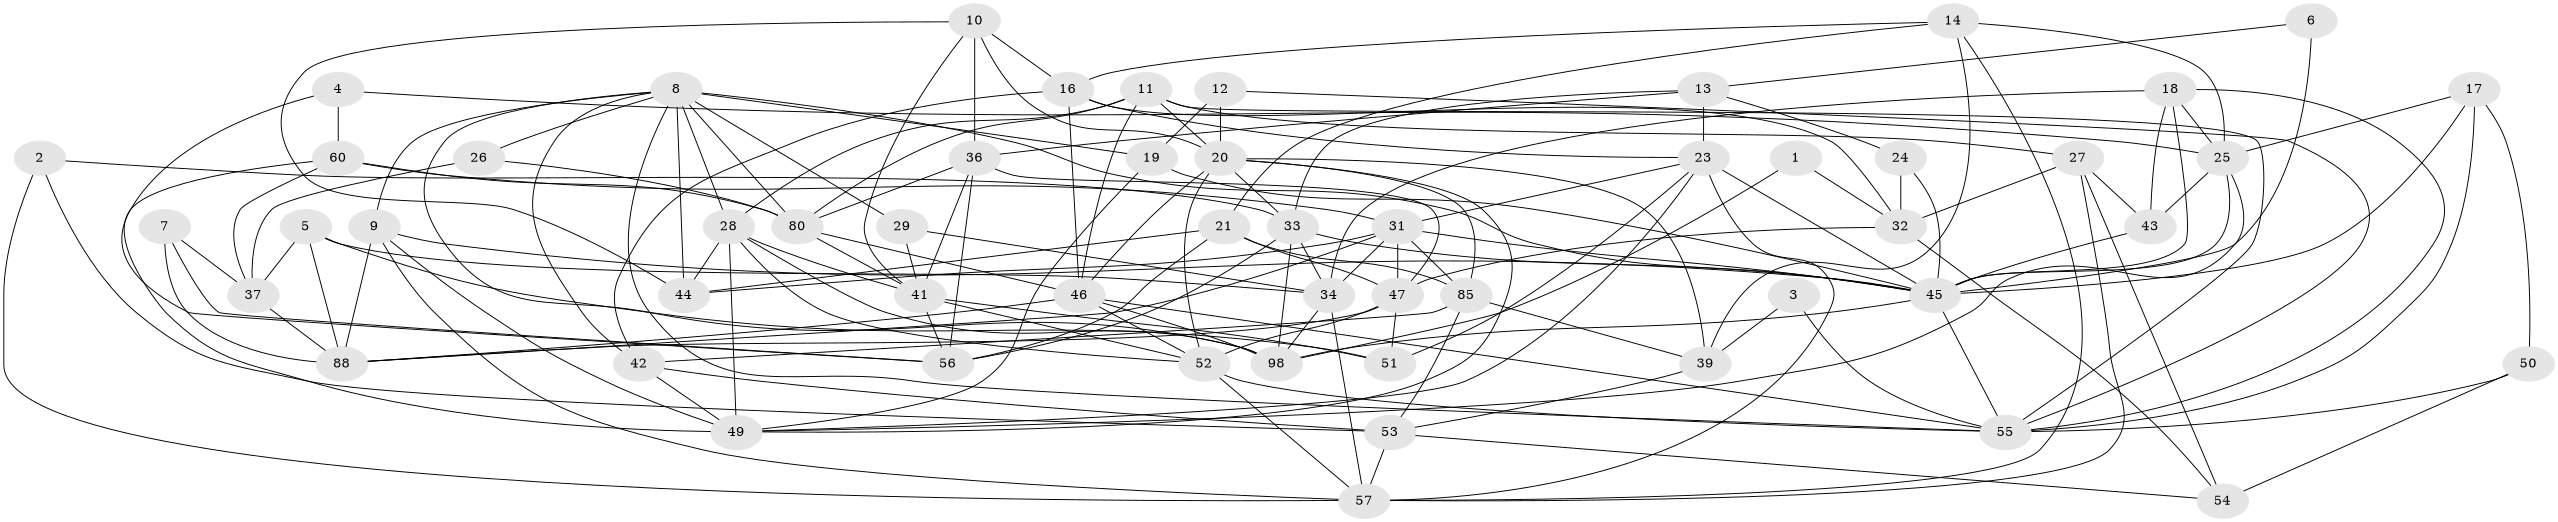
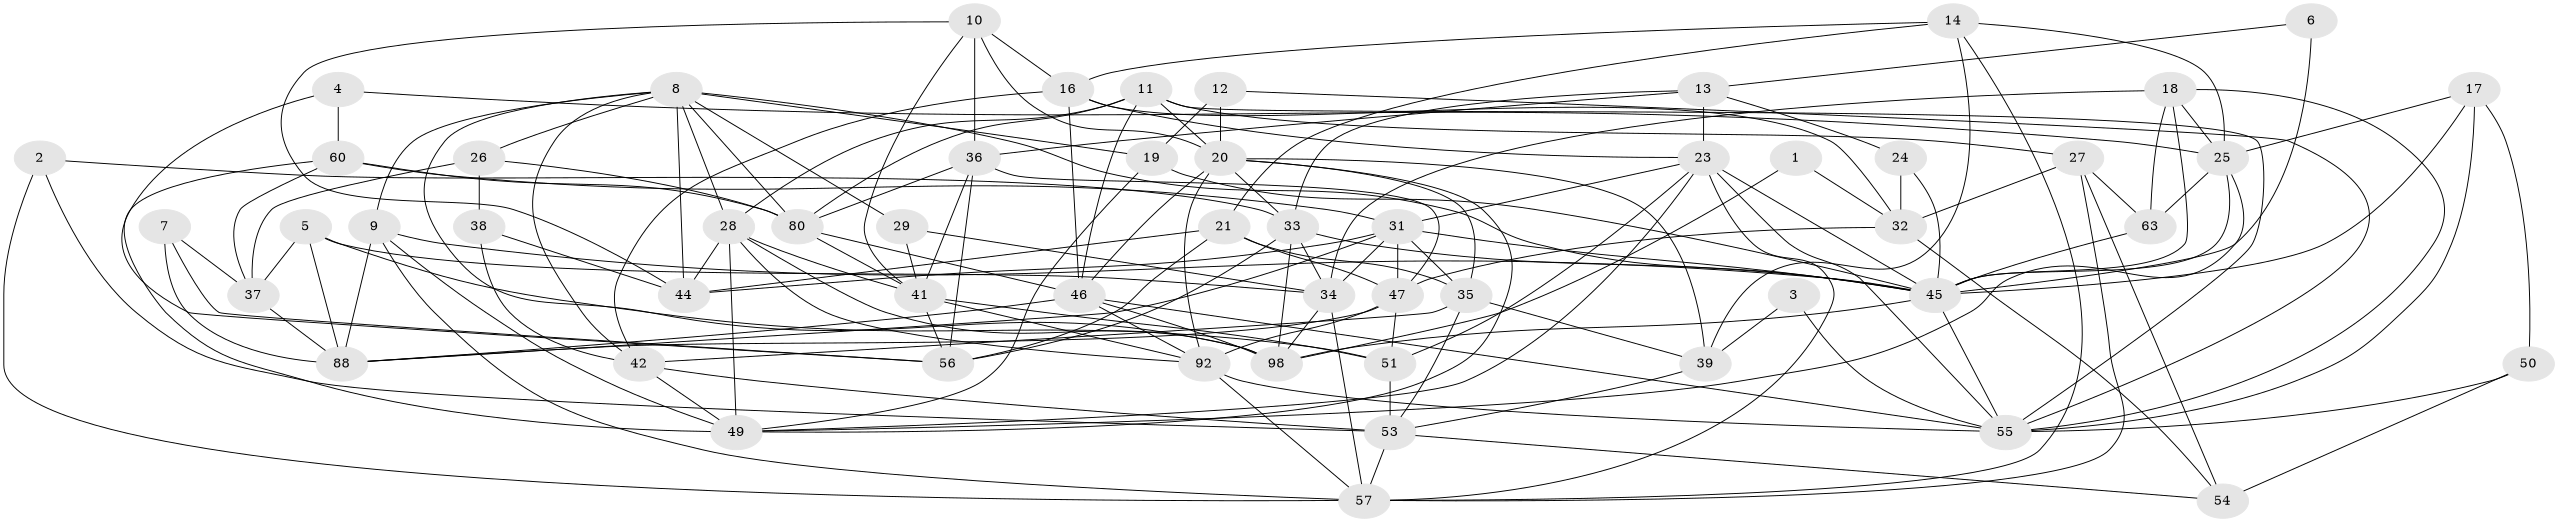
node "38": added
node "43": label "43" -> "63"
node "85": label "85" -> "35"
node "52": label "52" -> "92"
edge "51" -- "53": added
edge "8" -- "55": now "23" -- "55"
